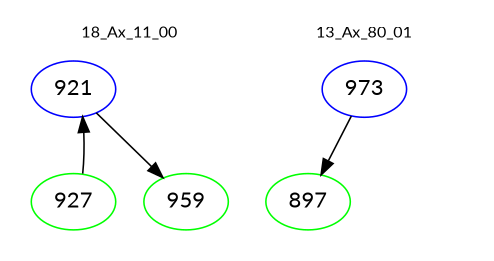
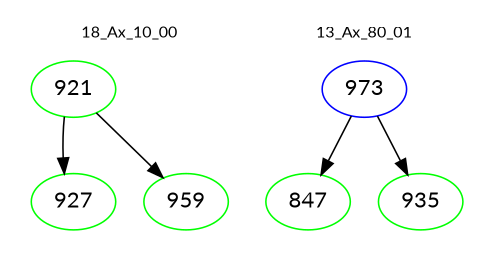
cluster "18_Ax_11_00": label "18_Ax_11_00" -> "18_Ax_10_00"
node "921": color blue -> green
edge "927" -> "921": reversed
node "897": label "897" -> "847"
node "935": added
